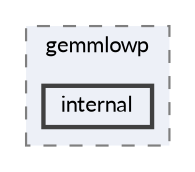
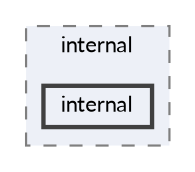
cluster "gemmlowp": label "gemmlowp" -> "internal"
